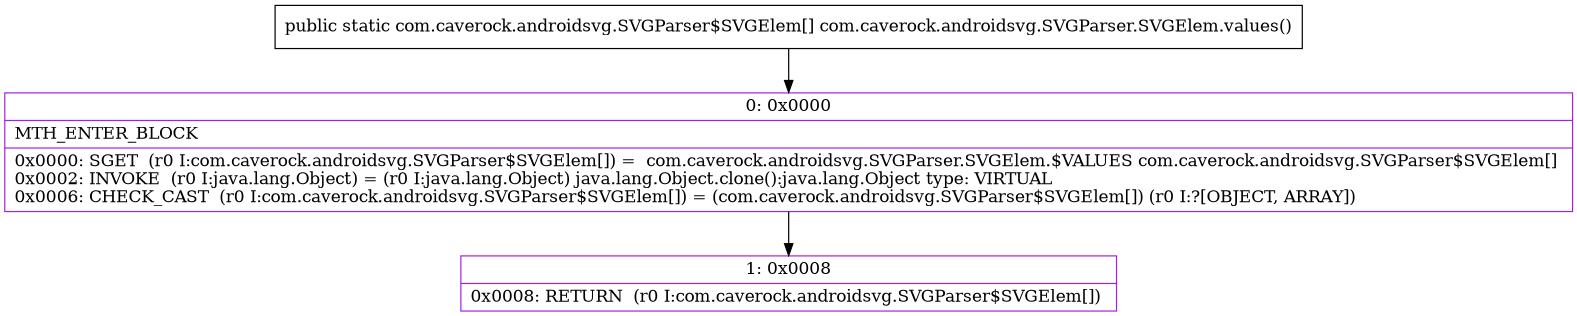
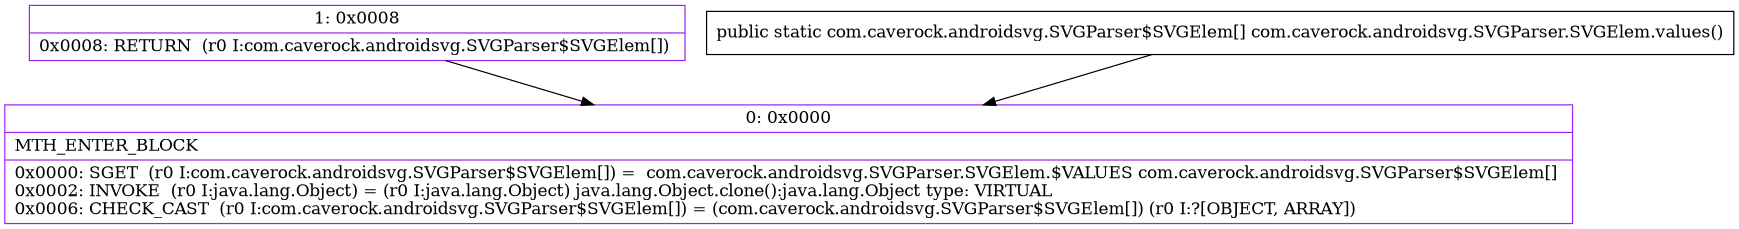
edge "0: 0x0000" -> "1: 0x0008": reversed
